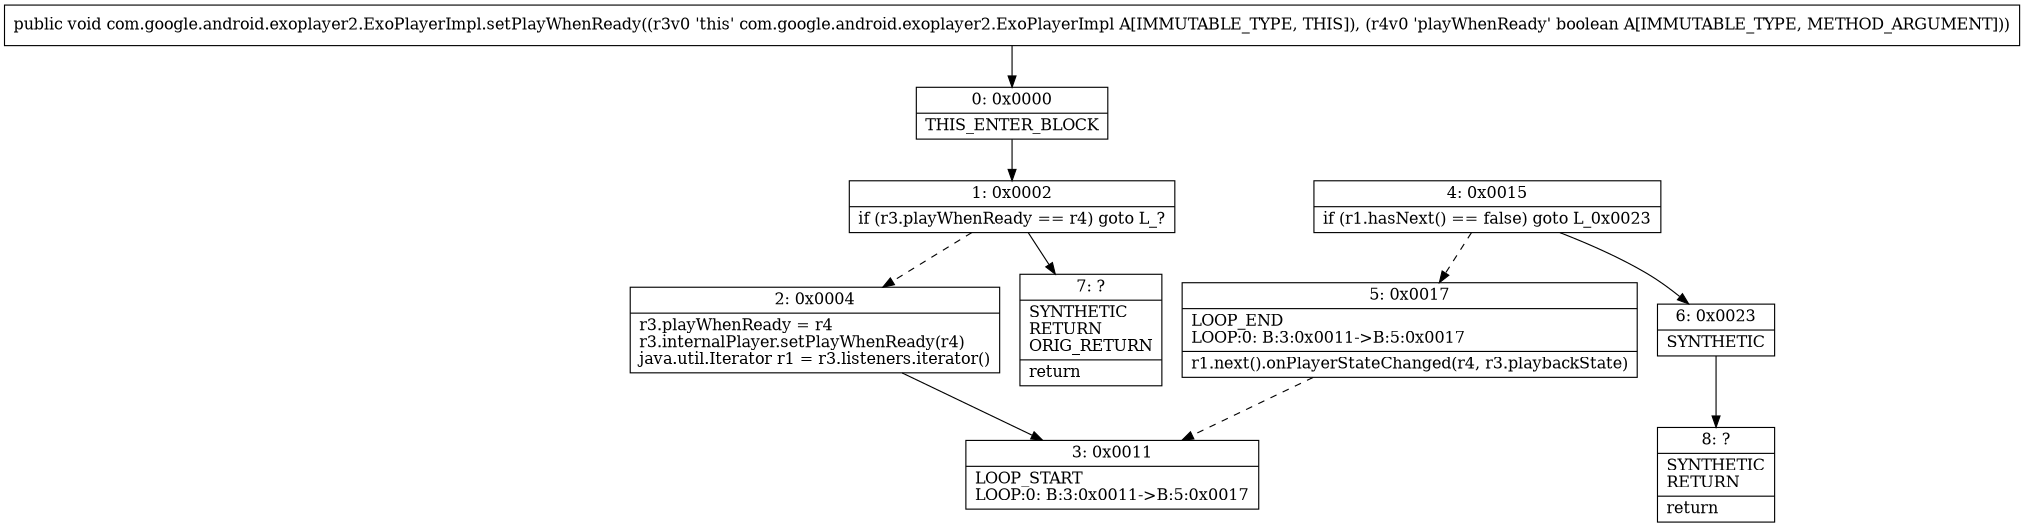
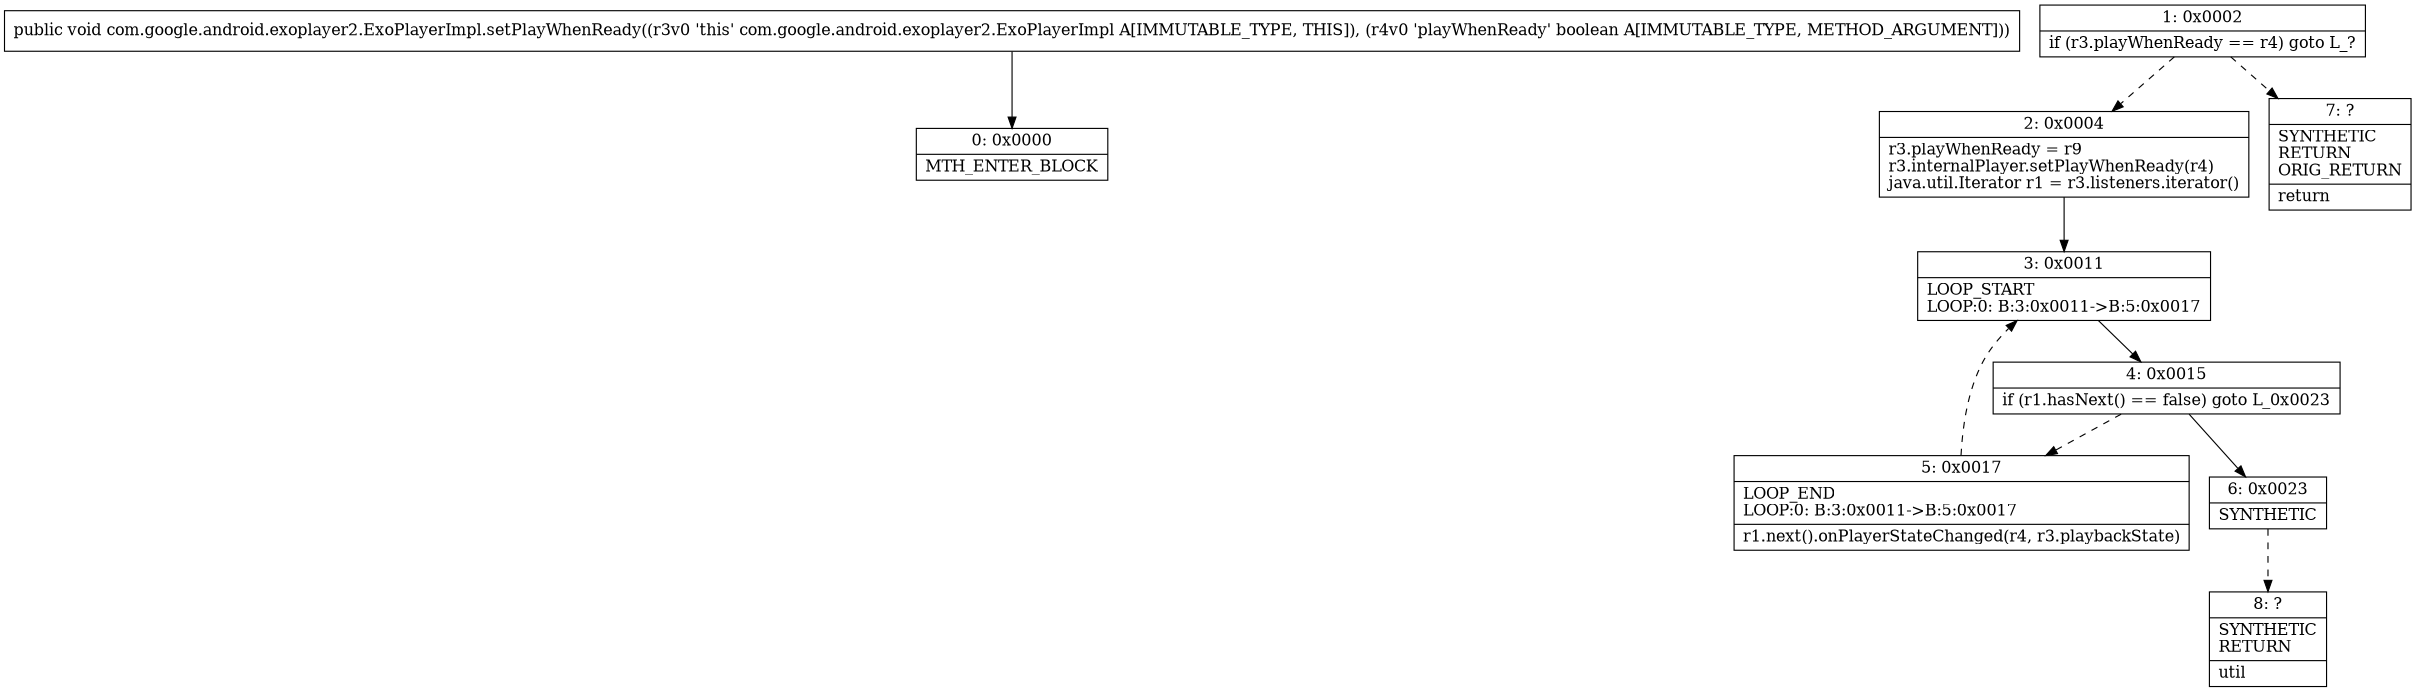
node "0: 0x0000": text "THIS_ENTER_BLOCK" -> "MTH_ENTER_BLOCK"
edge "0: 0x0000" -> "1: 0x0002": removed
edge "1: 0x0002" -> "7: ?": style solid -> dashed
node "2: 0x0004": text "r3.playWhenReady = r4" -> "r3.playWhenReady = r9"
edge "3: 0x0011" -> "4: 0x0015": added
edge "6: 0x0023" -> "8: ?": style solid -> dashed
node "8: ?": text "return" -> "util"
